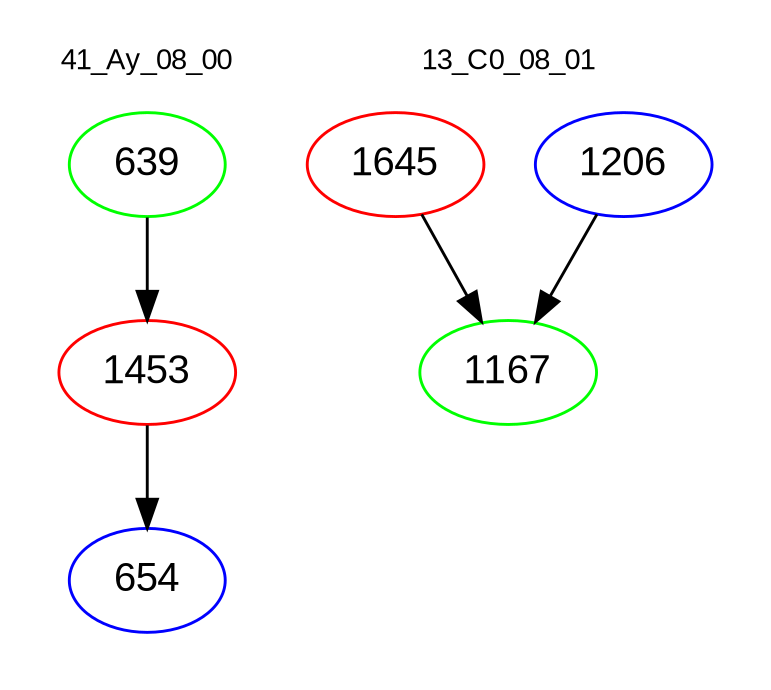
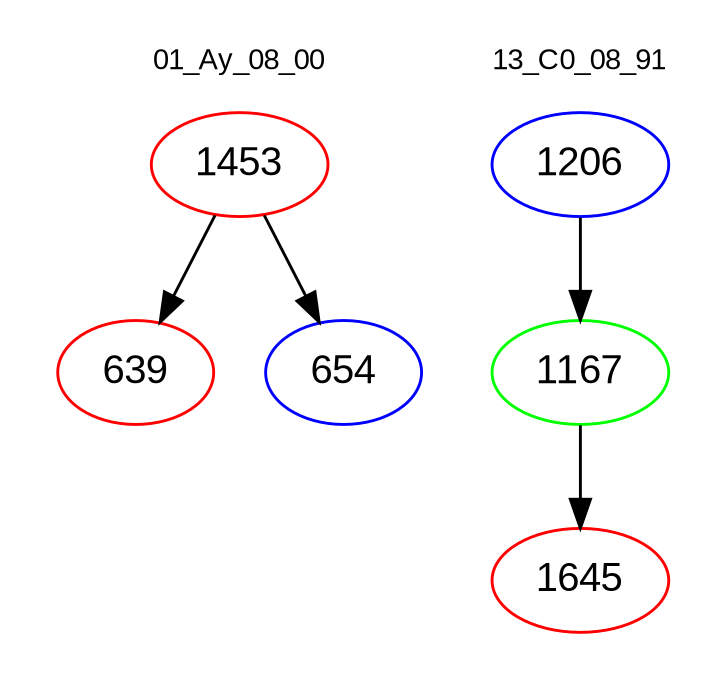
cluster "41_Ay_08_00": label "41_Ay_08_00" -> "01_Ay_08_00"
cluster "13_C0_08_01": label "13_C0_08_01" -> "13_C0_08_91"
node "639": color green -> red
edge "639" -> "1453": reversed
edge "1645" -> "1167": reversed
